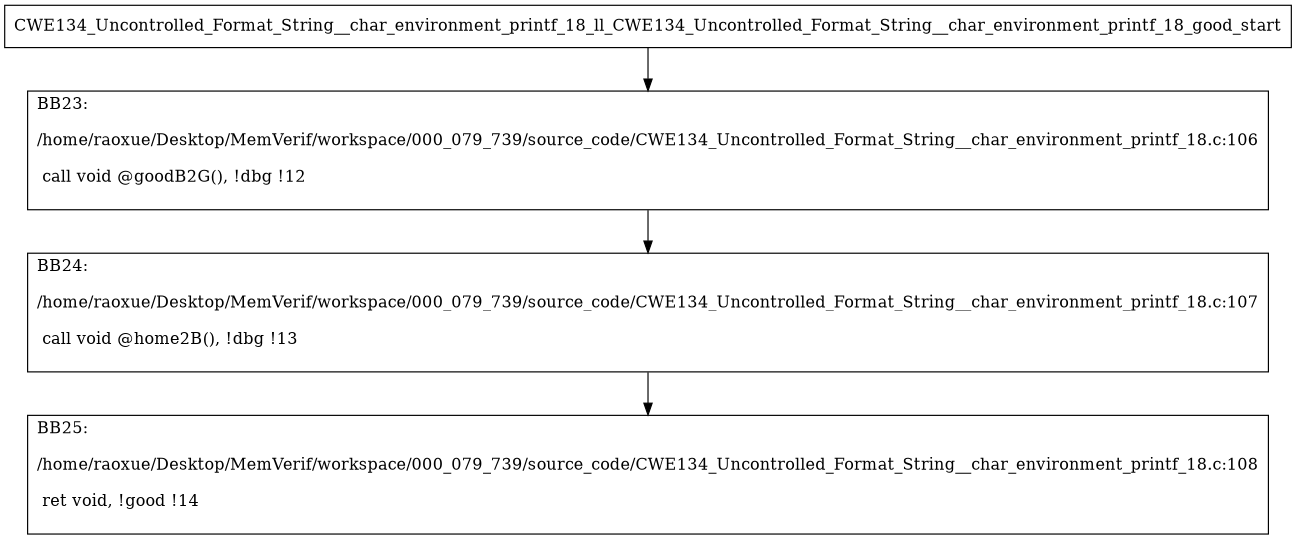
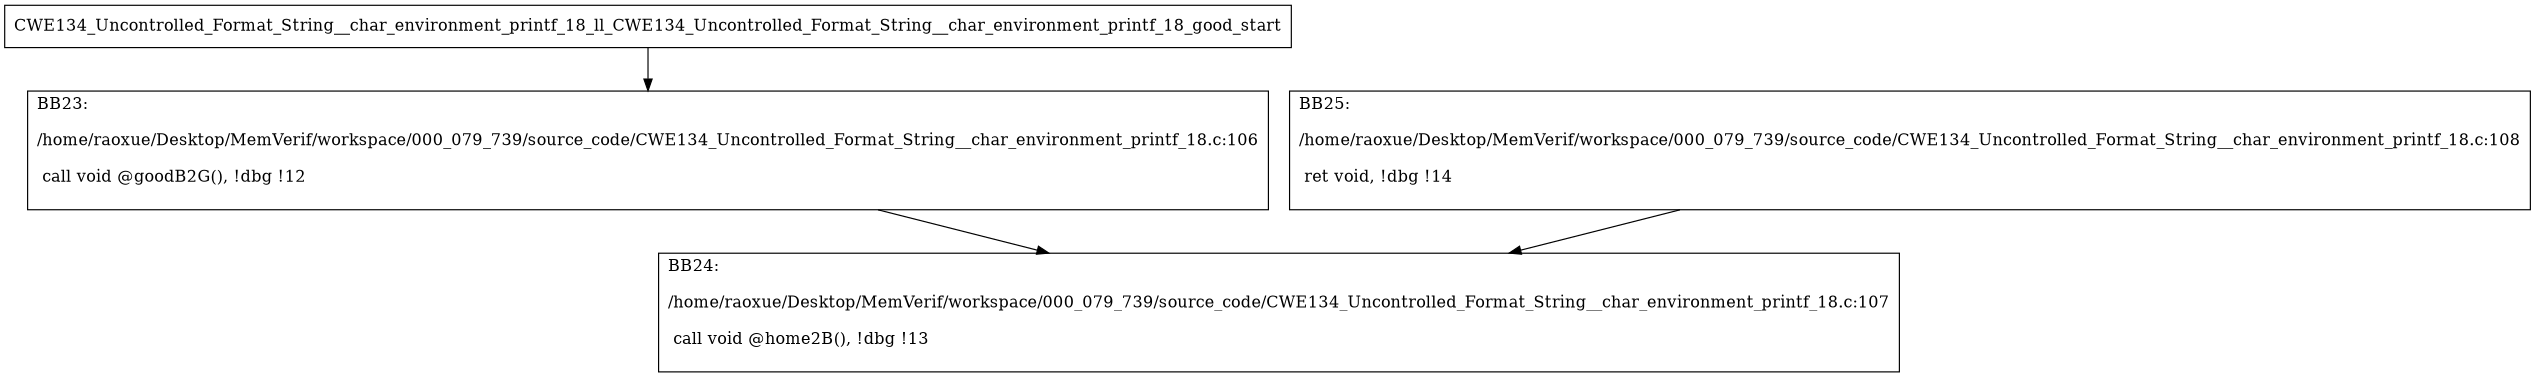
edge "BB24:" -> "BB25:": reversed
node "BB25:": text "ret void, !good !14" -> "ret void, !dbg !14"
